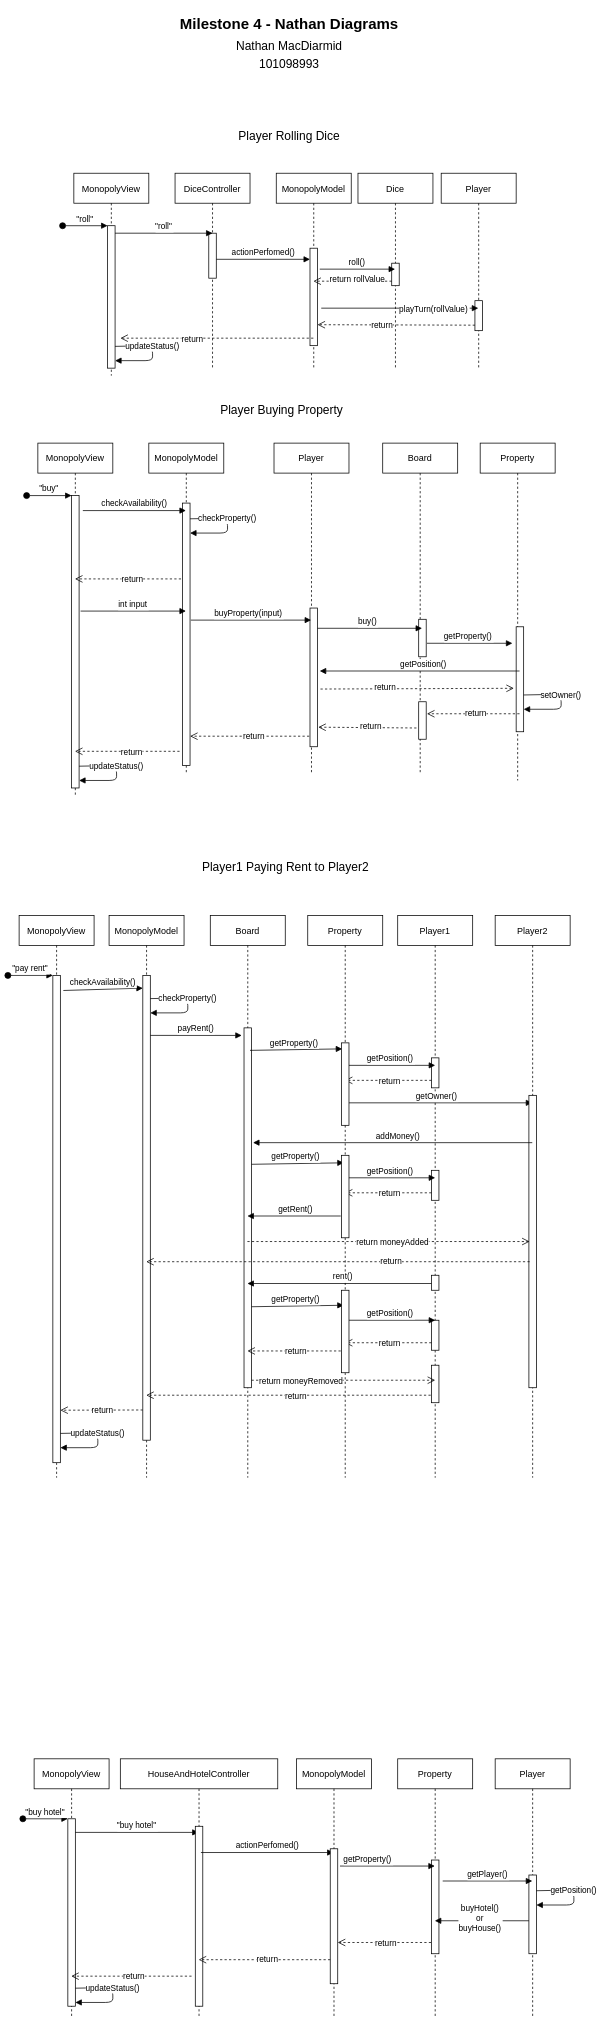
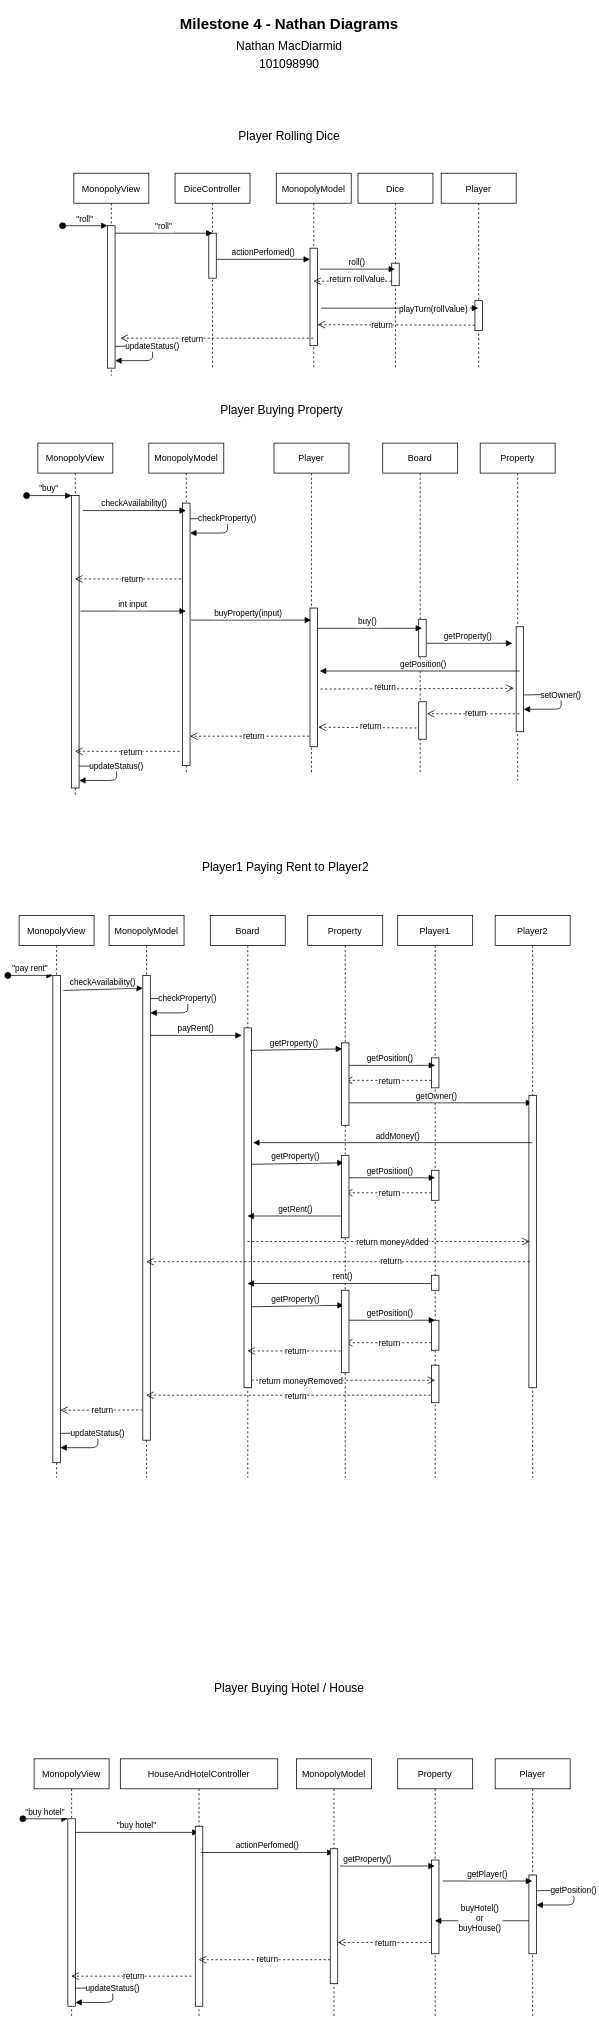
node "Nathan MacDiarmid 101098993": label "Nathan MacDiarmid 101098993" -> "Nathan MacDiarmid 101098990"
node "Player Buying Hotel / House": added
